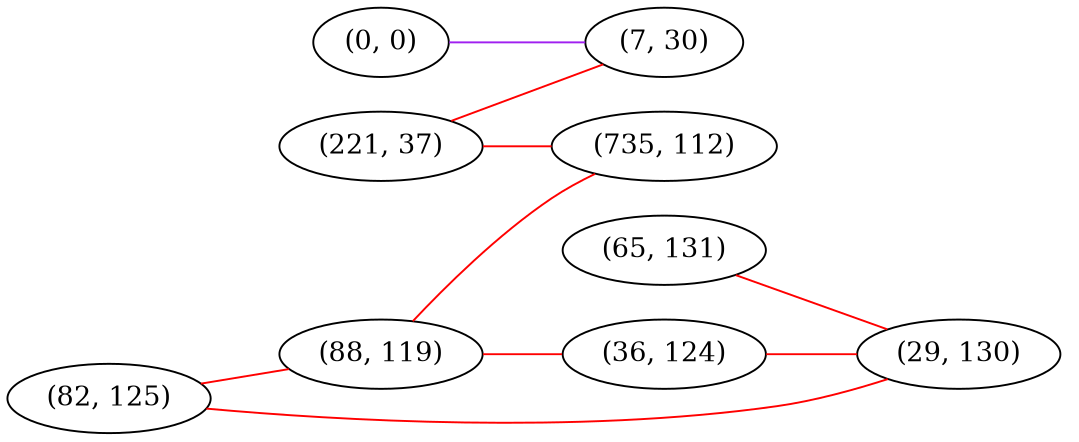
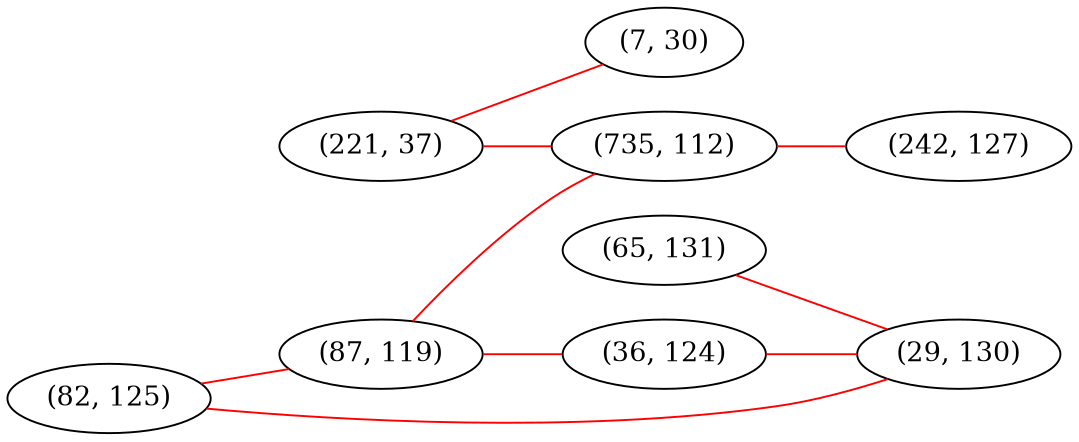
node "(0, 0)": removed
node "(242, 127)": added
node "(88, 119)": label "(88, 119)" -> "(87, 119)"
